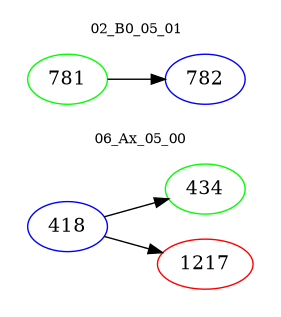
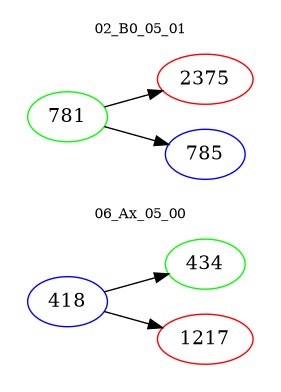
node "2375": added
node "782": label "782" -> "785"
